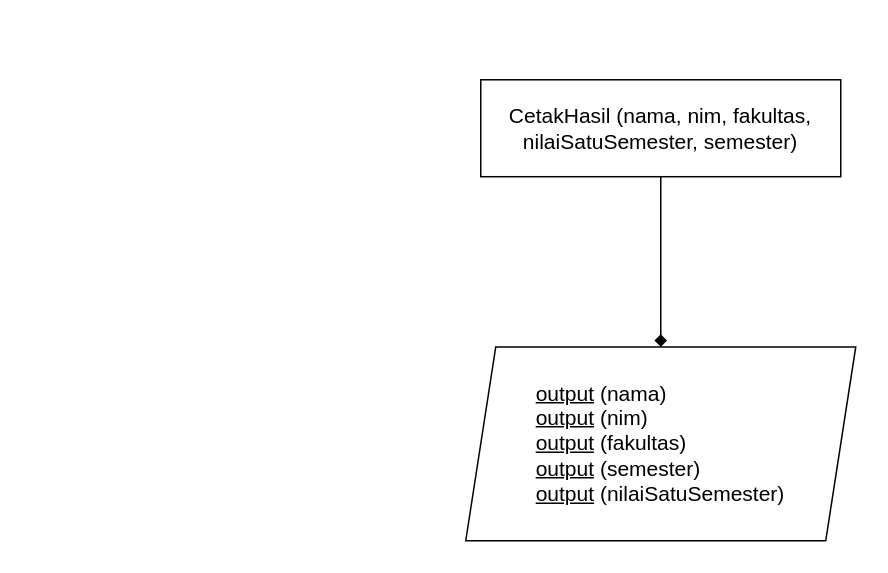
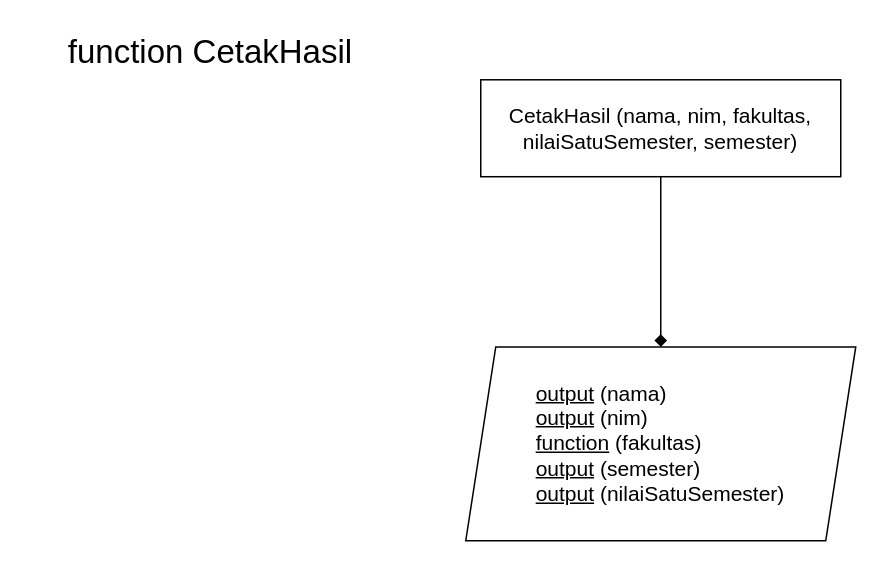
node "function CetakHasil": added
node "output (nama) output (nim) output (fakultas) output (semester) output (nilaiSatuSemester)": label "output (nama) output (nim) output (fakultas) output (semester) output (nilaiSatuSemester)" -> "output (nama) output (nim) function (fakultas) output (semester) output (nilaiSatuSemester)"
